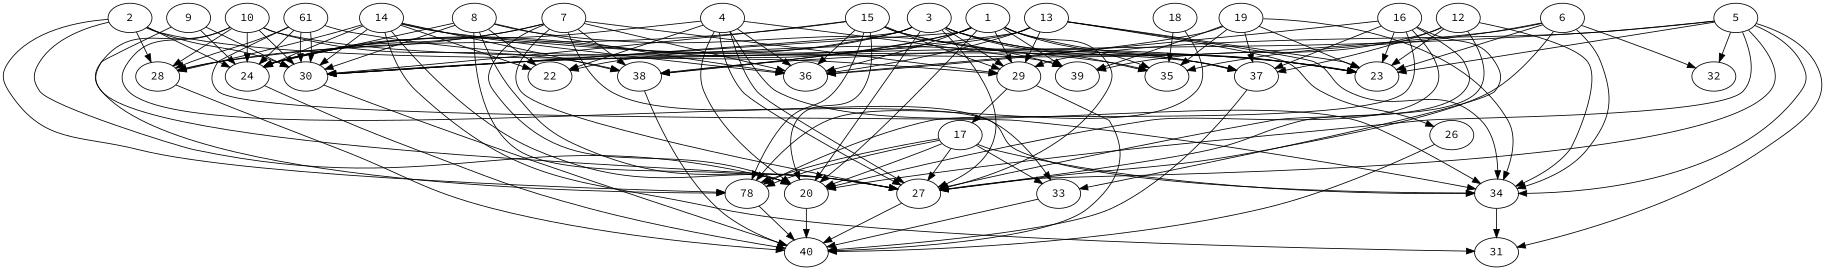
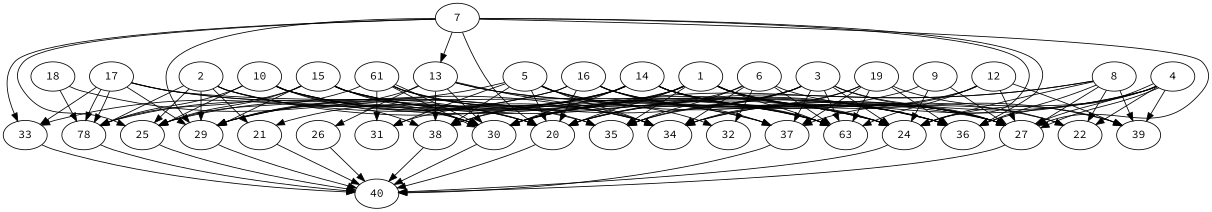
edge "7" -> "38": now "7" -> "13"
node "28": label "28" -> "25"
node "23": label "23" -> "63"
edge "29" -> "17": reversed
node "21": added
edge "34" -> "31": now "61" -> "31"
